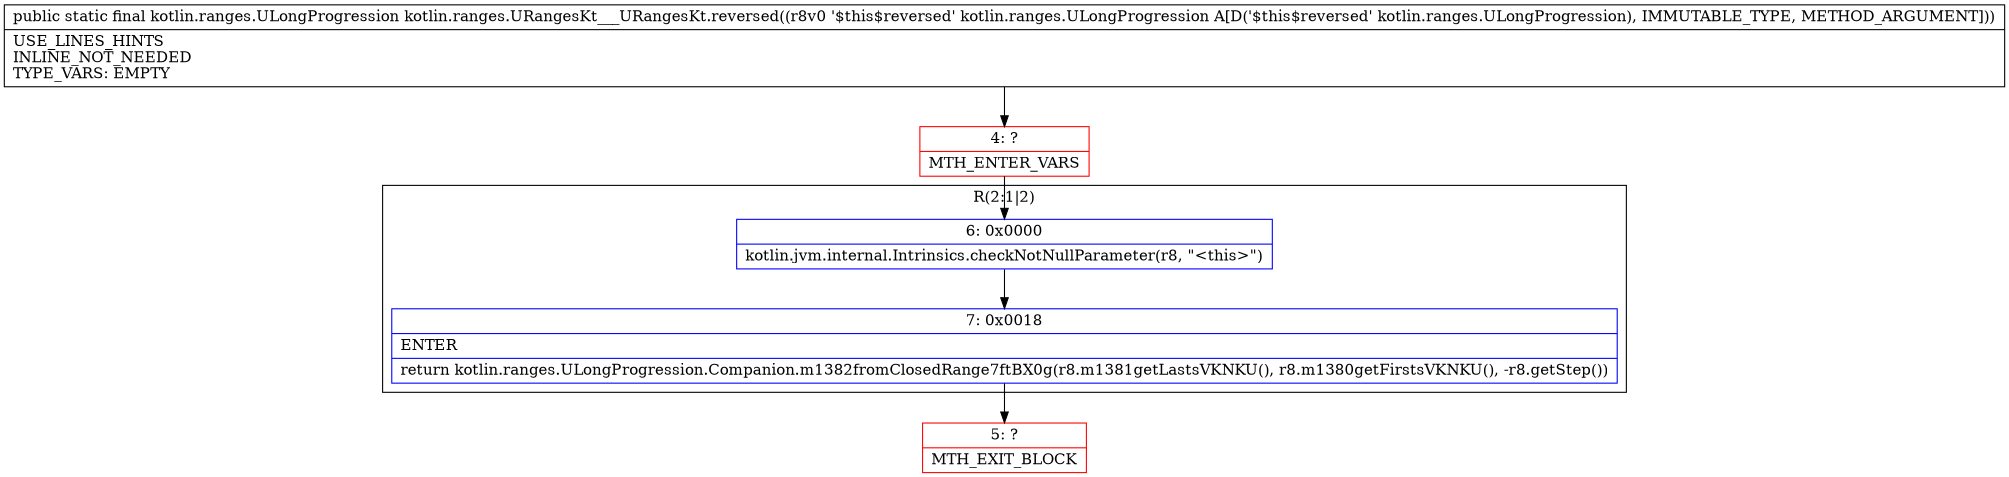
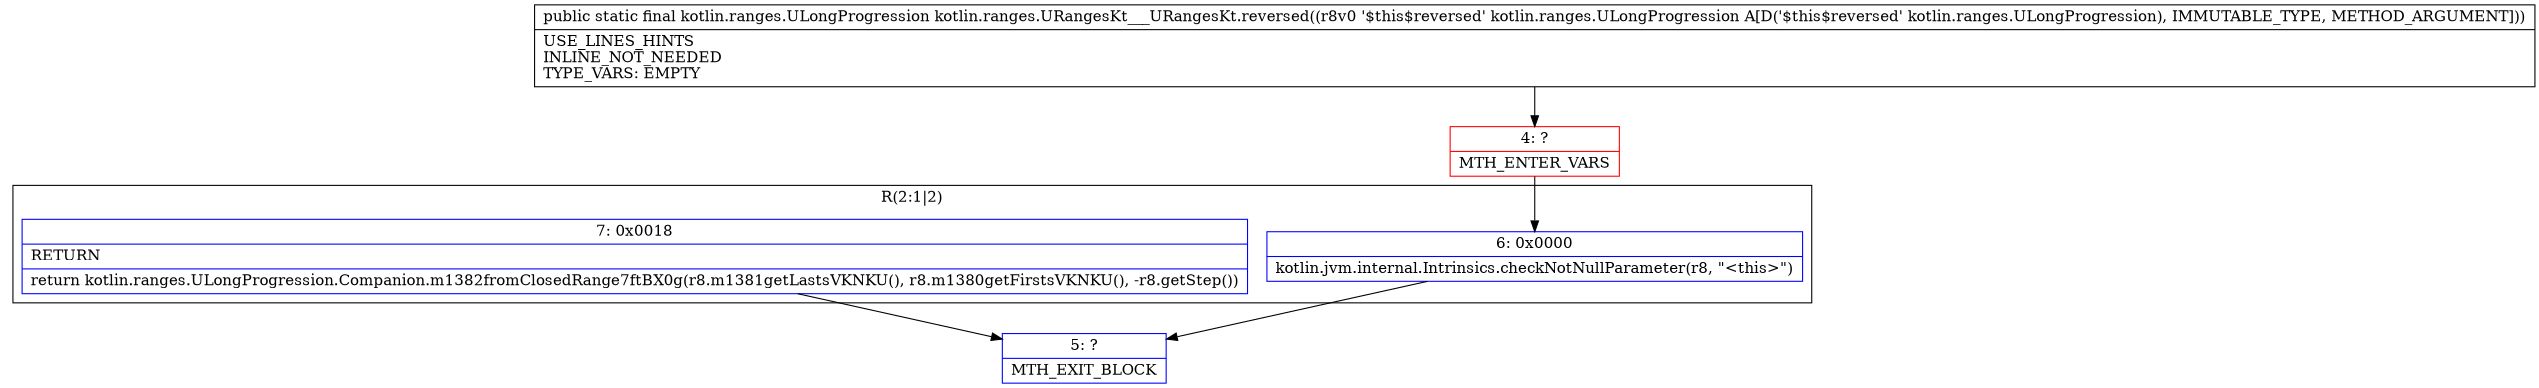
edge "6: 0x0000" -> "7: 0x0018": now "6: 0x0000" -> "5: ?"
node "7: 0x0018": text "ENTER" -> "RETURN"
node "5: ?": color red -> blue
